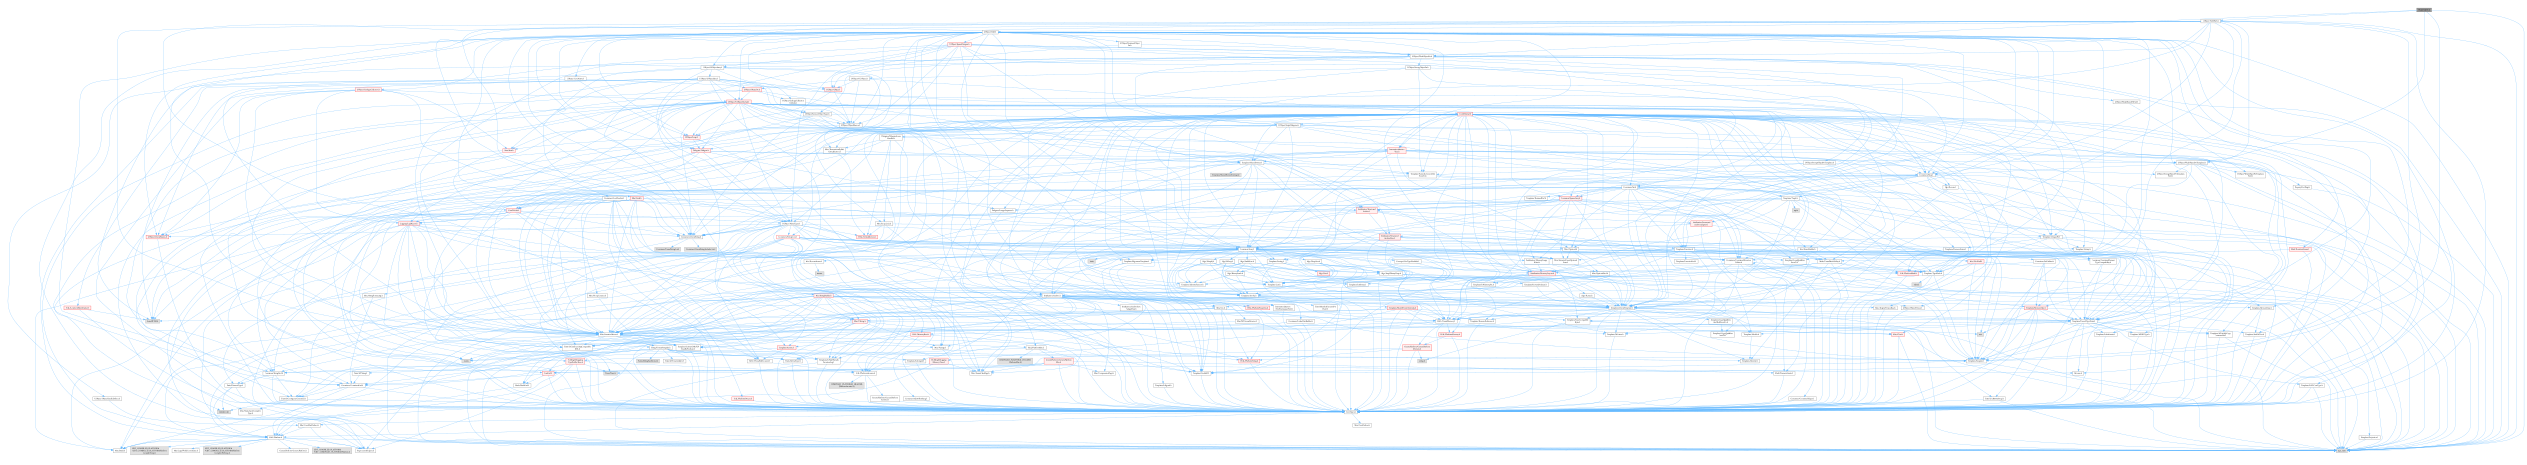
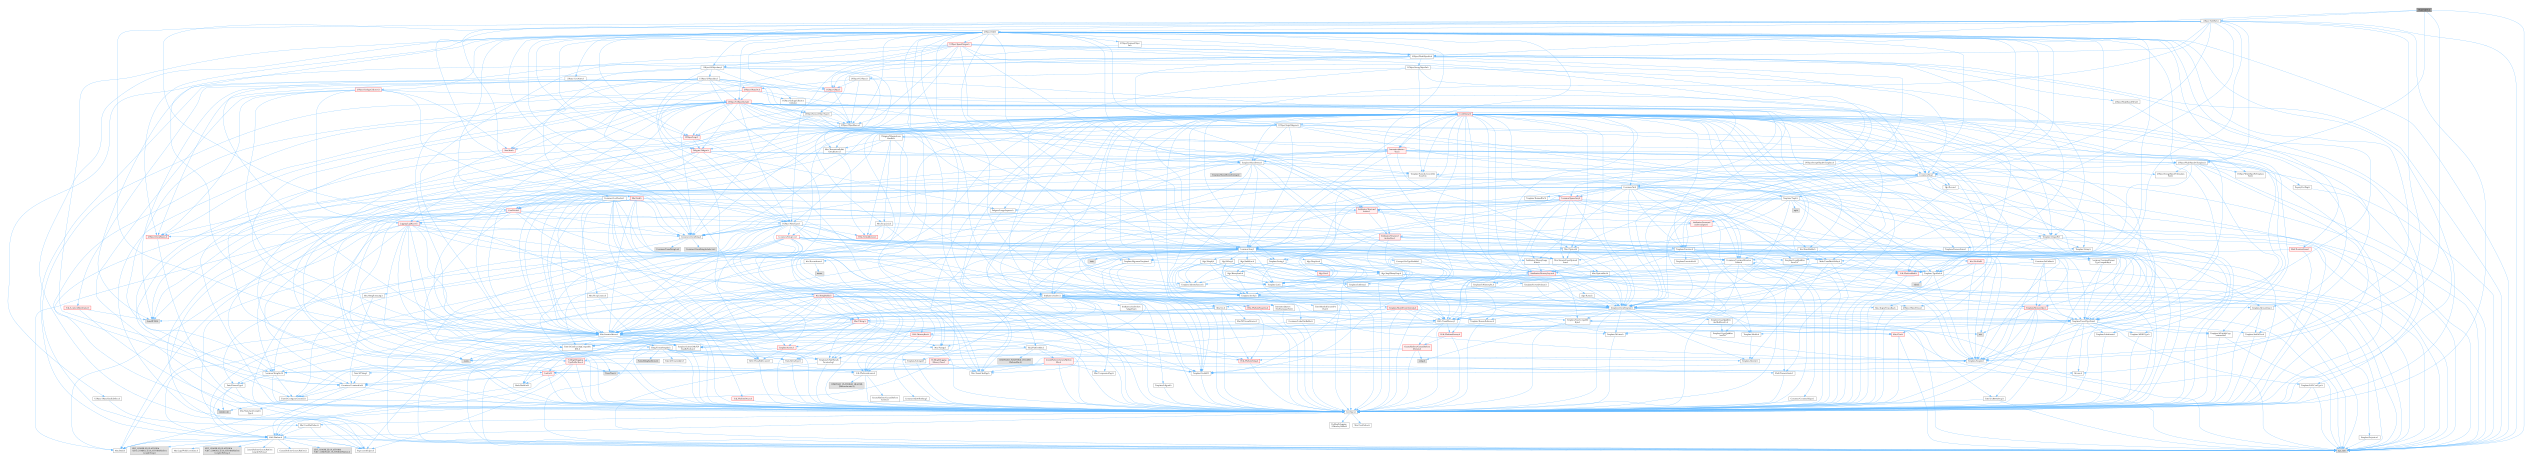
node "ProfilingDebugging /UMemoryDefines.h": added
node "GenericPlatform/GenericPlatform CompilerPreSetup.h": added
